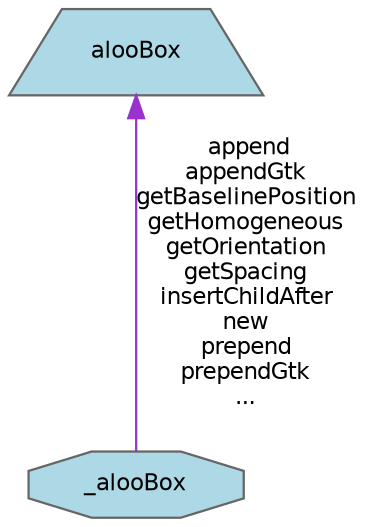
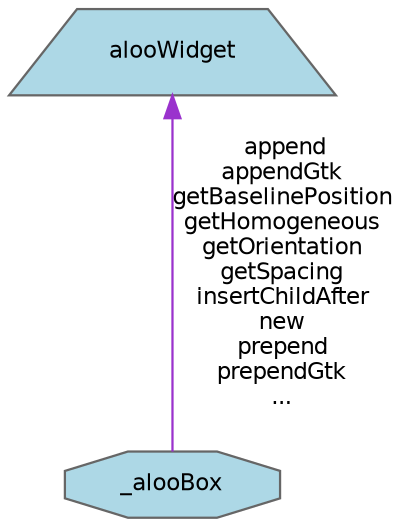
node "alooBox": label "alooBox" -> "alooWidget"
